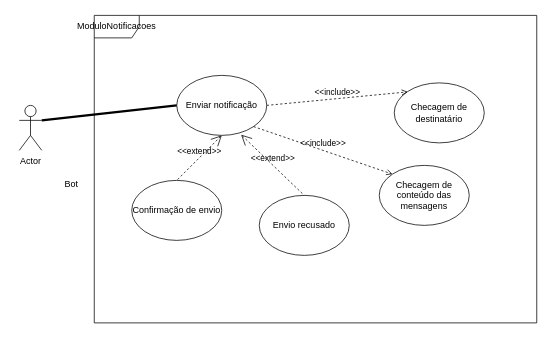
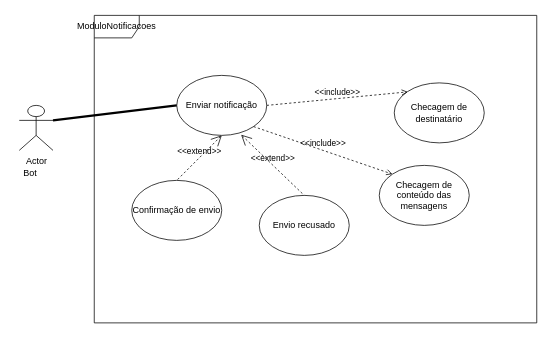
node "Actor": size 23x45 -> 34x45
node "Bot": moved (72, 184) -> (30, 173)
